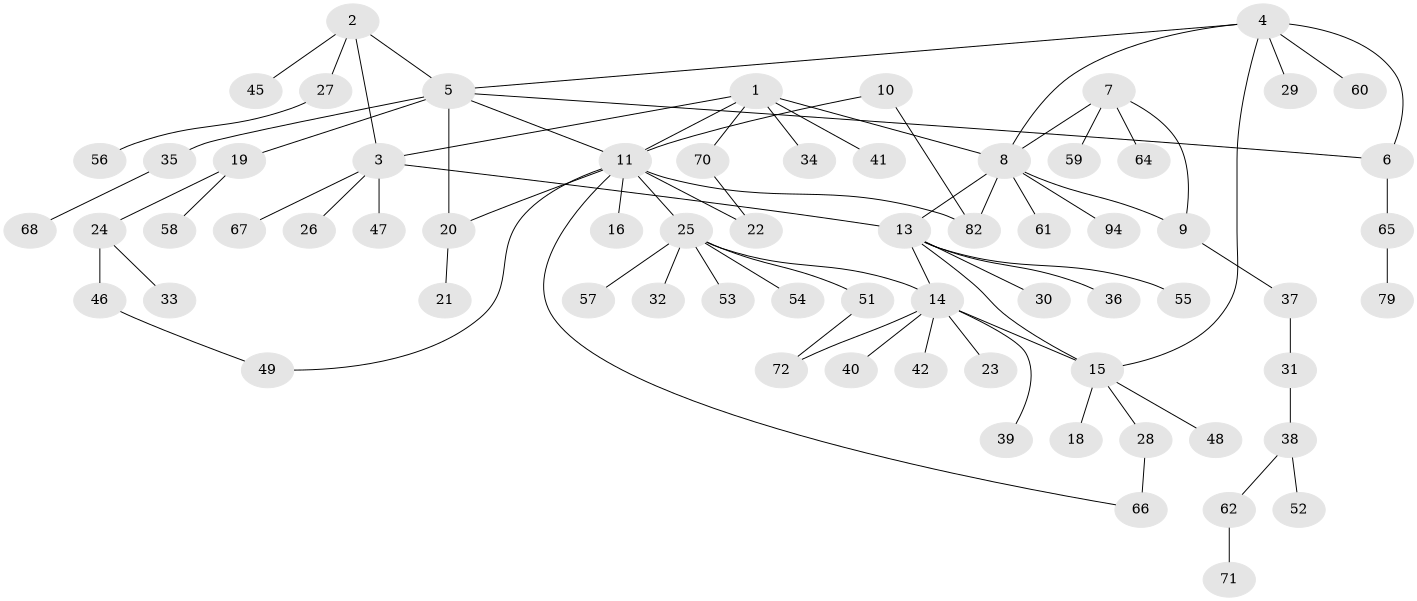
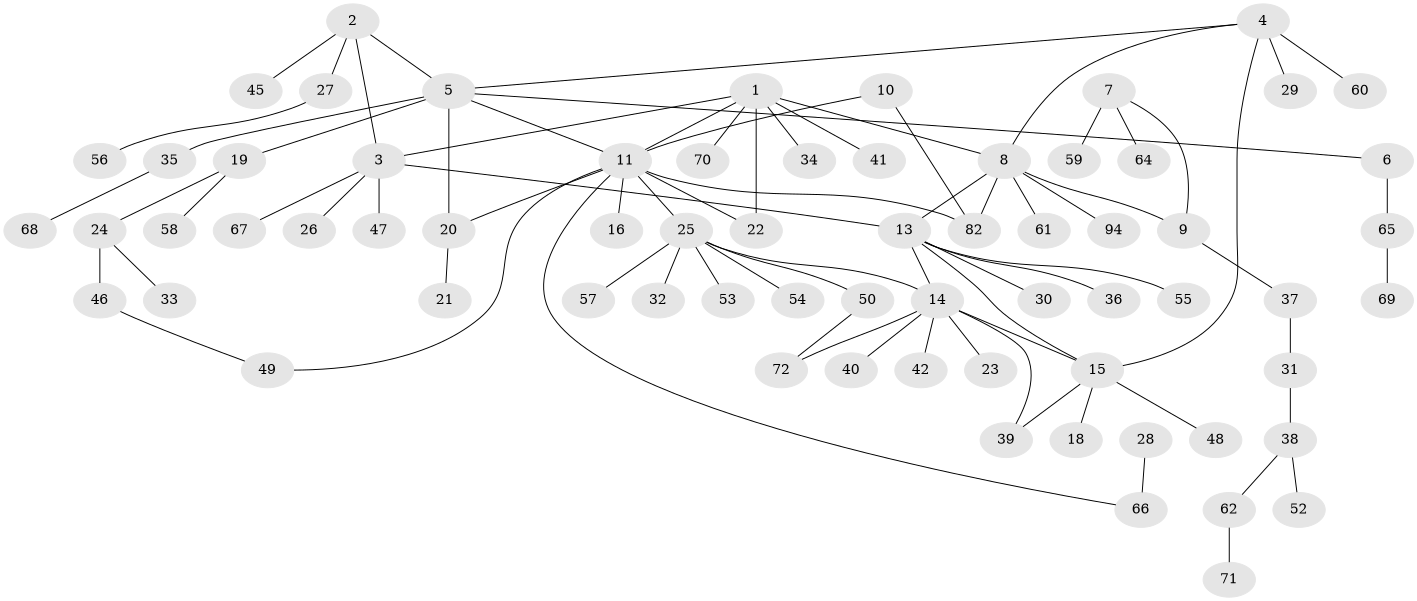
edge "4" -- "6": removed
edge "7" -- "8": removed
edge "70" -- "22": now "1" -- "22"
node "51": label "51" -> "50"
node "79": label "79" -> "69"
edge "15" -- "28": now "15" -- "39"
